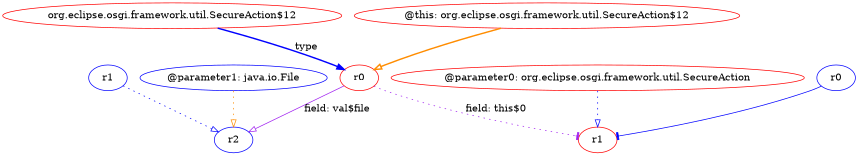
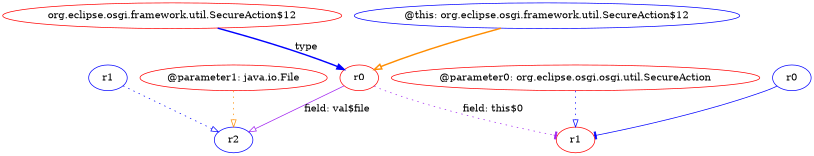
node "@this: org.eclipse.osgi.framework.util.SecureAction$12": color red -> blue
node "@parameter1: java.io.File": color blue -> red
node "@parameter0: org.eclipse.osgi.framework.util.SecureAction": label "@parameter0: org.eclipse.osgi.framework.util.SecureAction" -> "@parameter0: org.eclipse.osgi.osgi.util.SecureAction"
